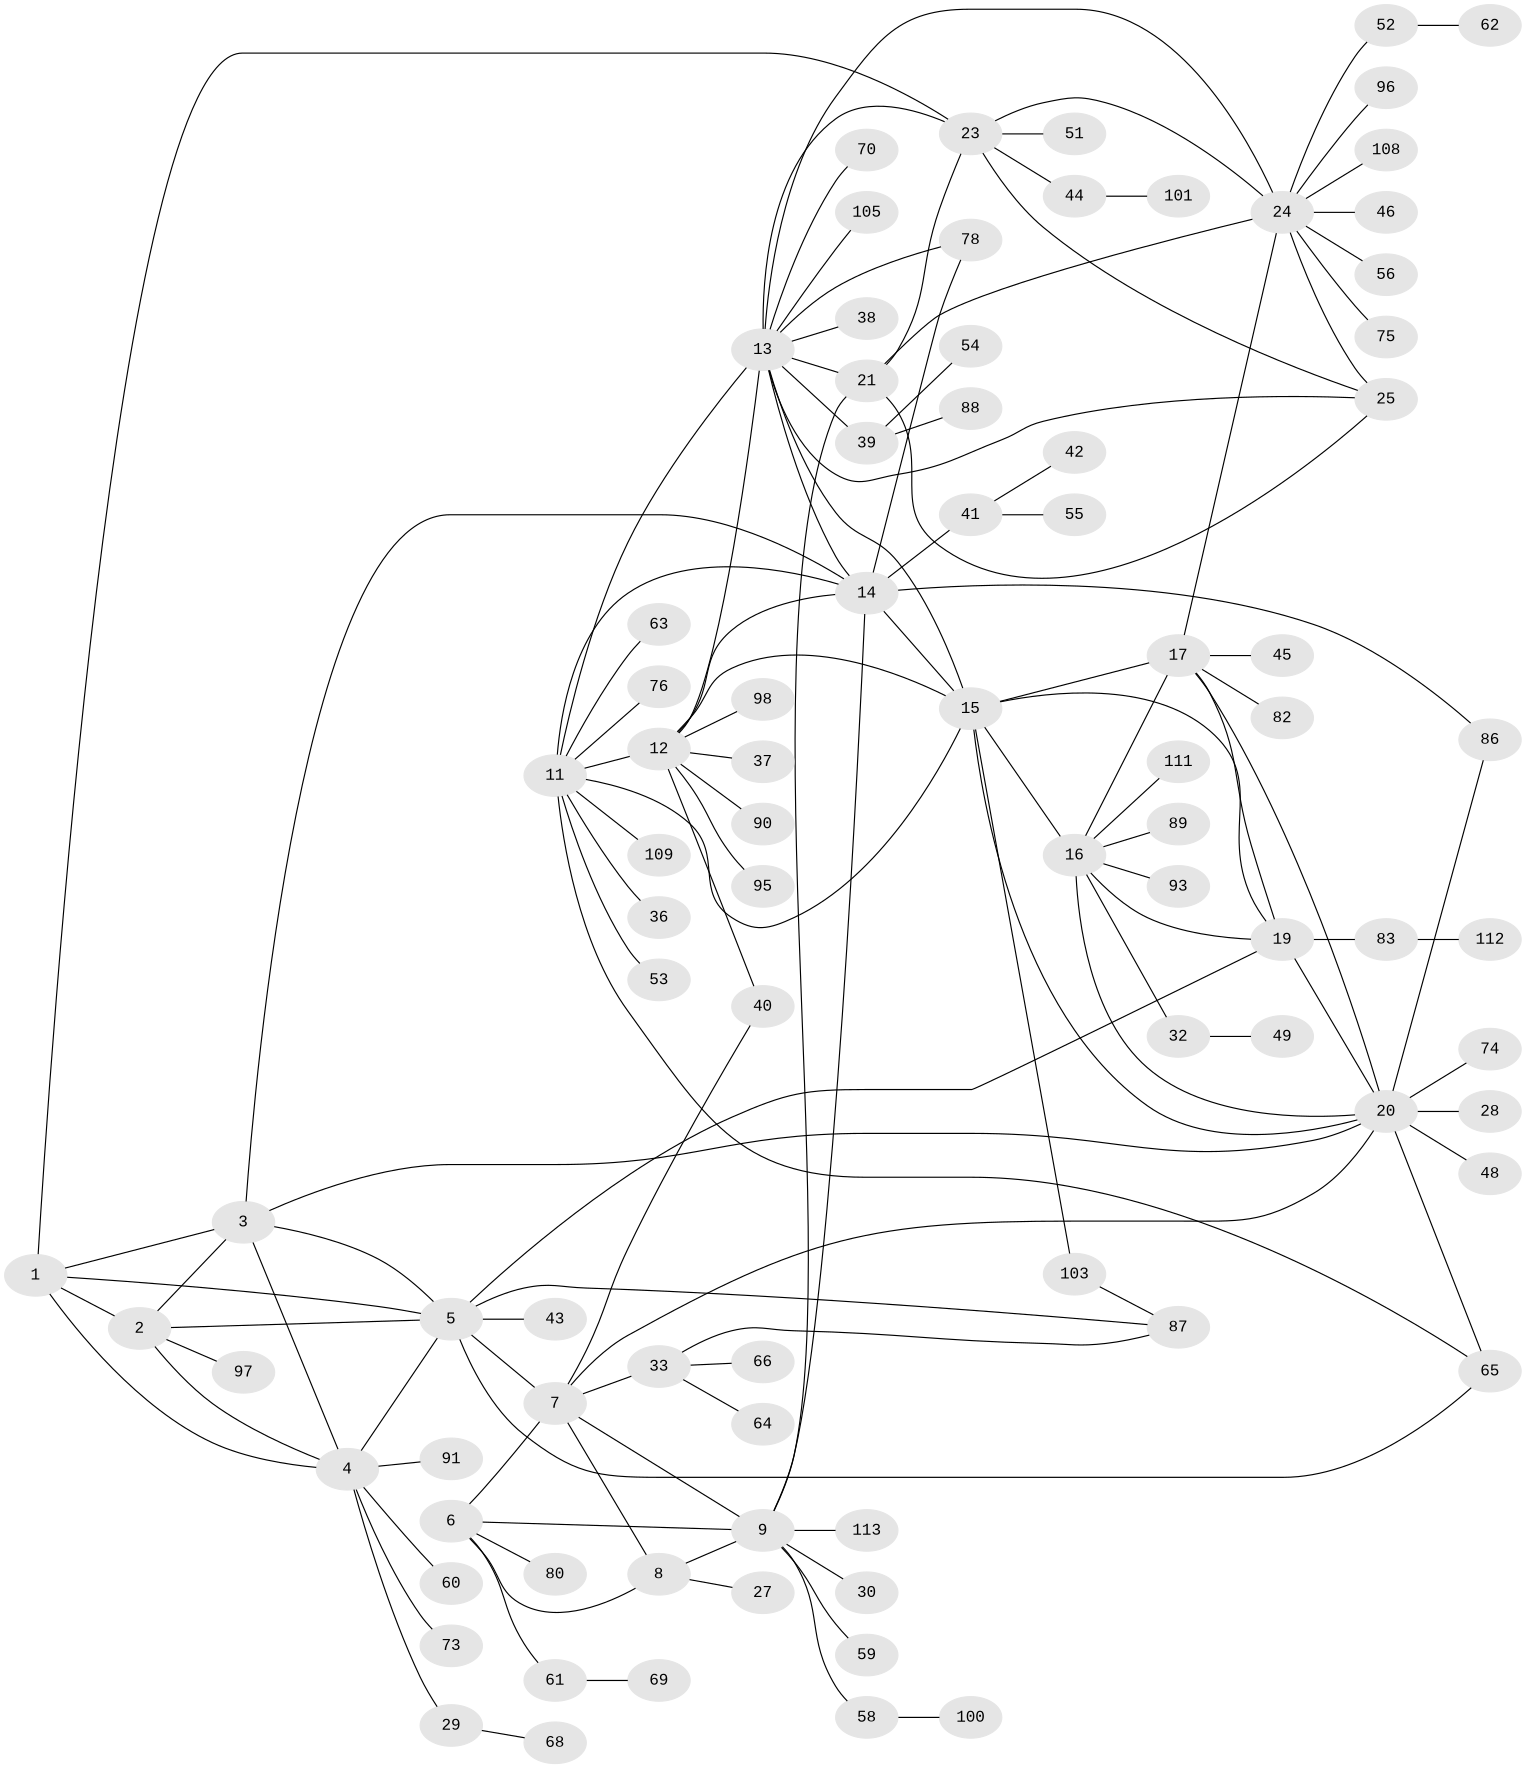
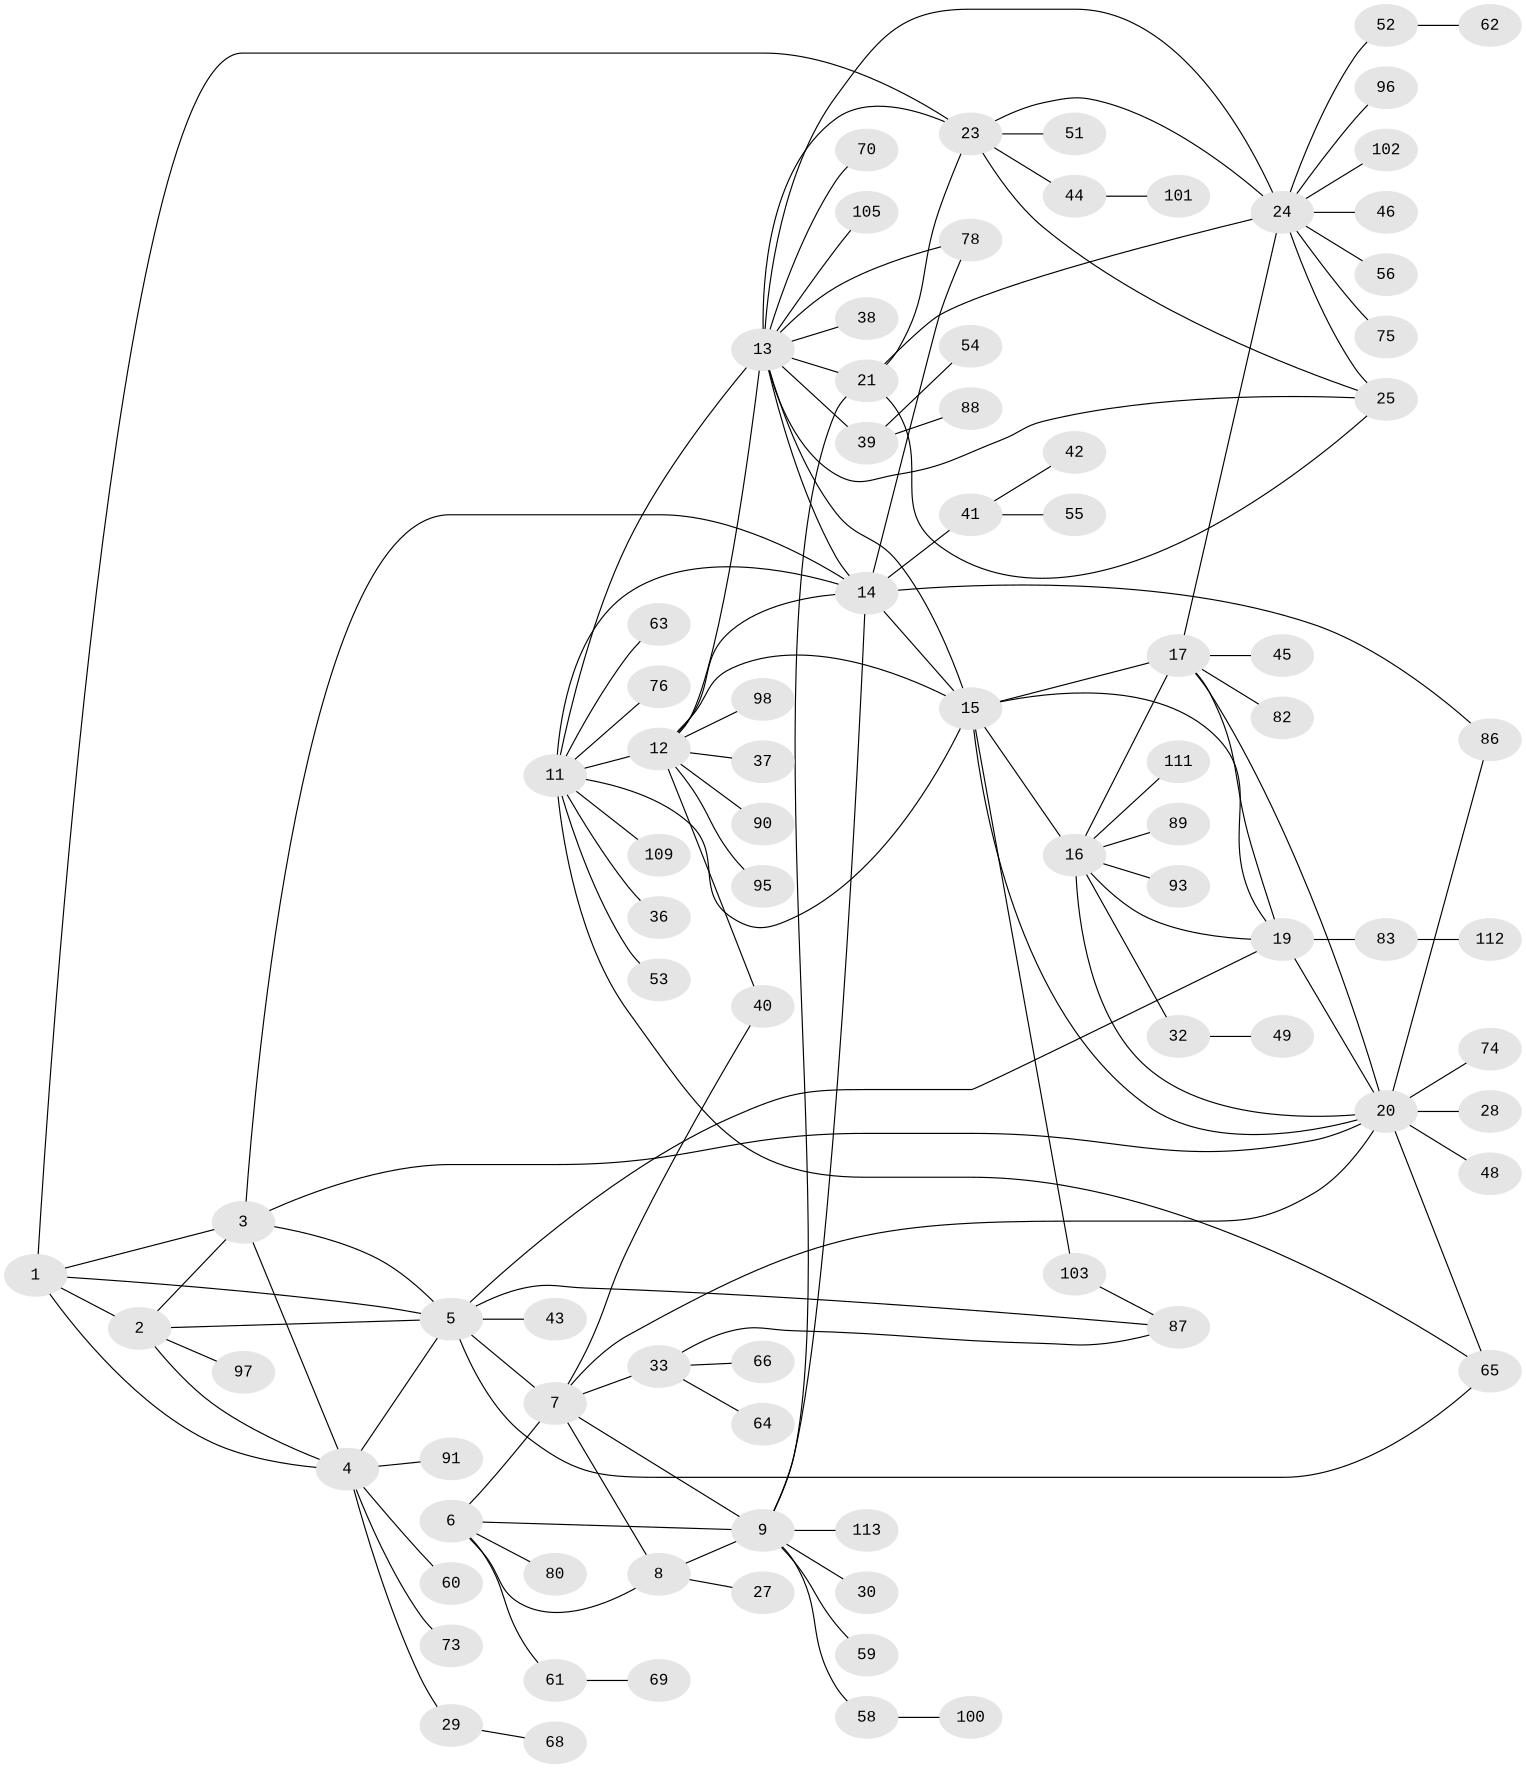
node "108": label "108" -> "102"
